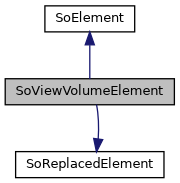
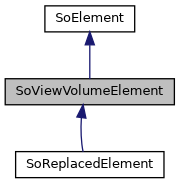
edge "SoViewVolumeElement" -> "SoReplacedElement": reversed
